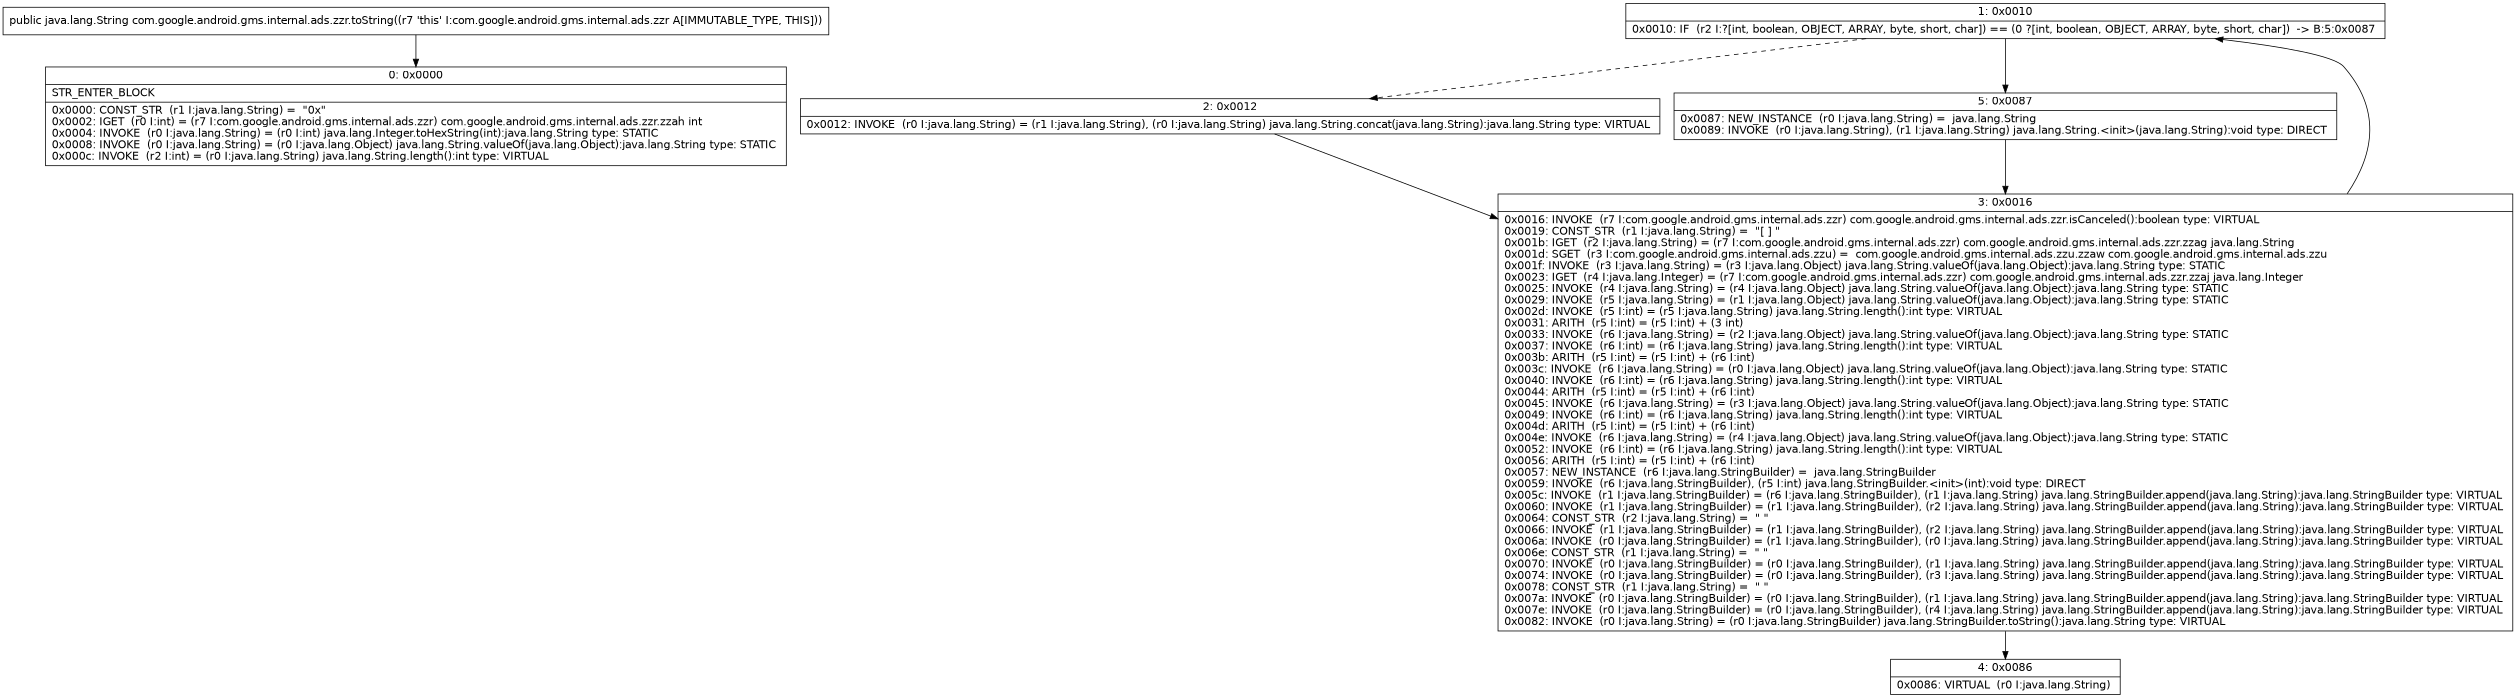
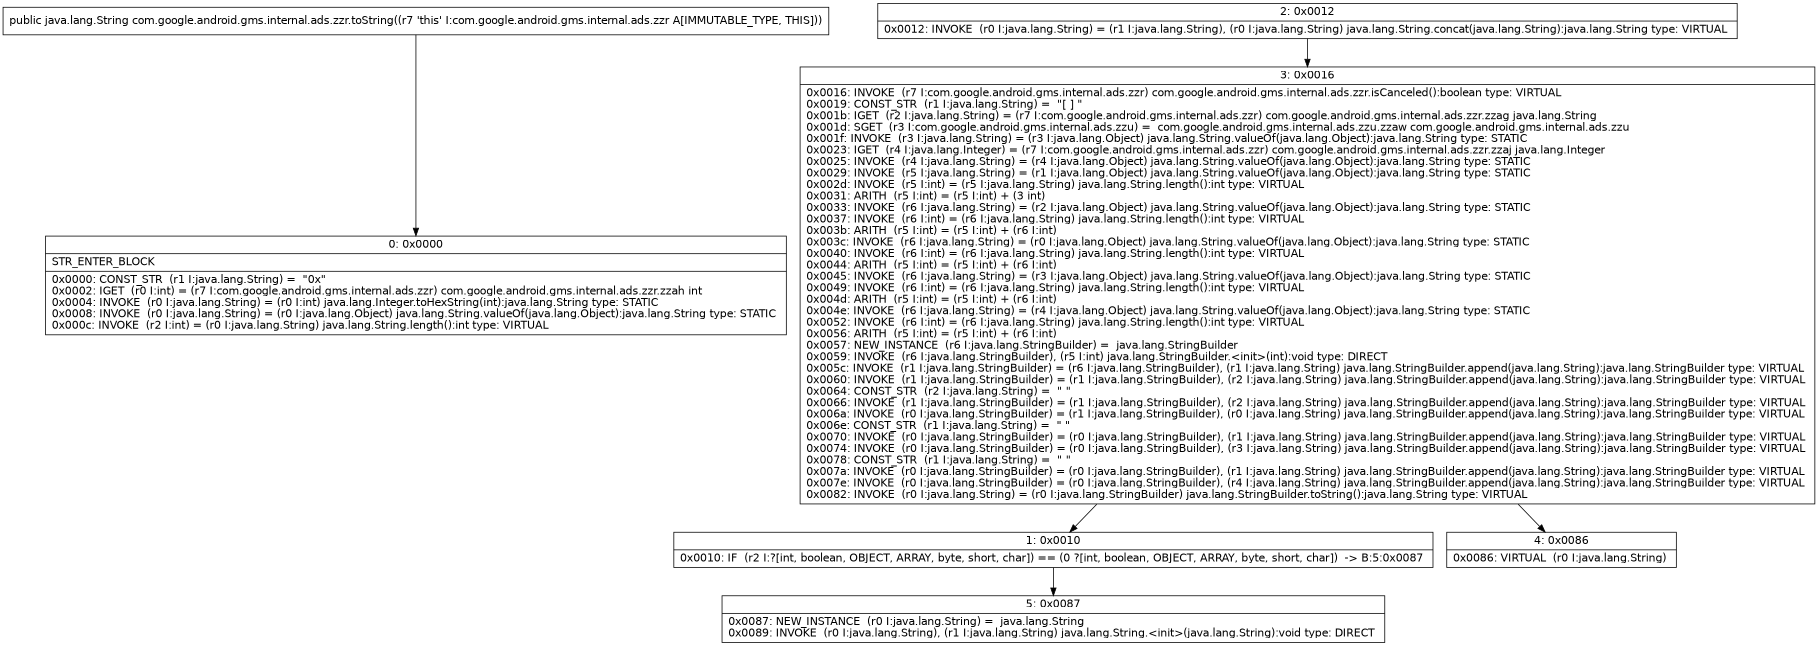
edge "1: 0x0010" -> "2: 0x0012": removed
edge "5: 0x0087" -> "3: 0x0016": removed
